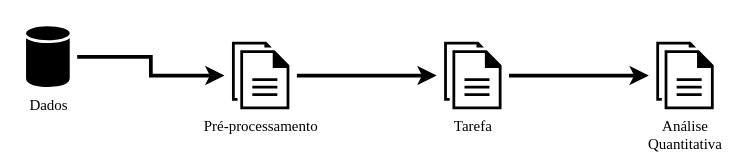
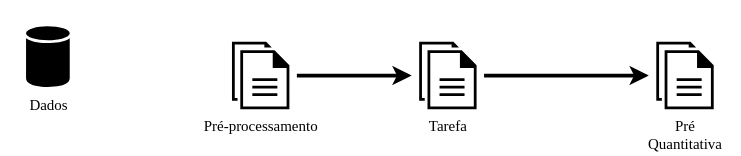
edge "Dados" -> "Pré-processamento": removed
node "Tarefa": moved (473, 76) -> (448, 76)
node "Análise Quantitativa": label "Análise Quantitativa" -> "Pré Quantitativa"
